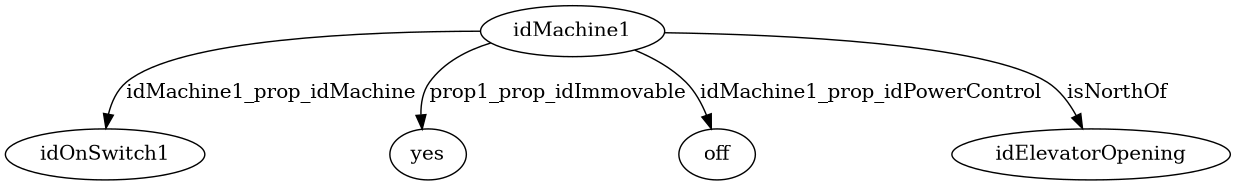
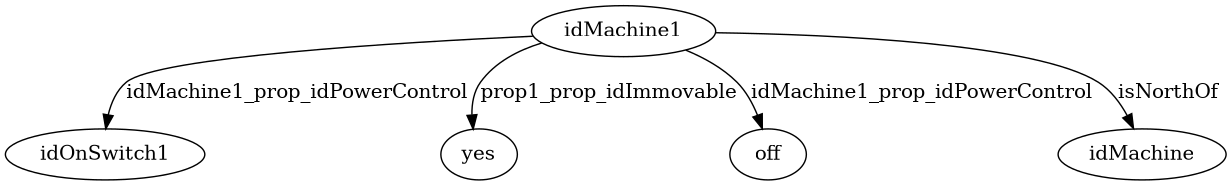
edge "idMachine1" -> "idOnSwitch1": label "idMachine1_prop_idMachine" -> "idMachine1_prop_idPowerControl"
node "idElevatorOpening": label "idElevatorOpening" -> "idMachine"
